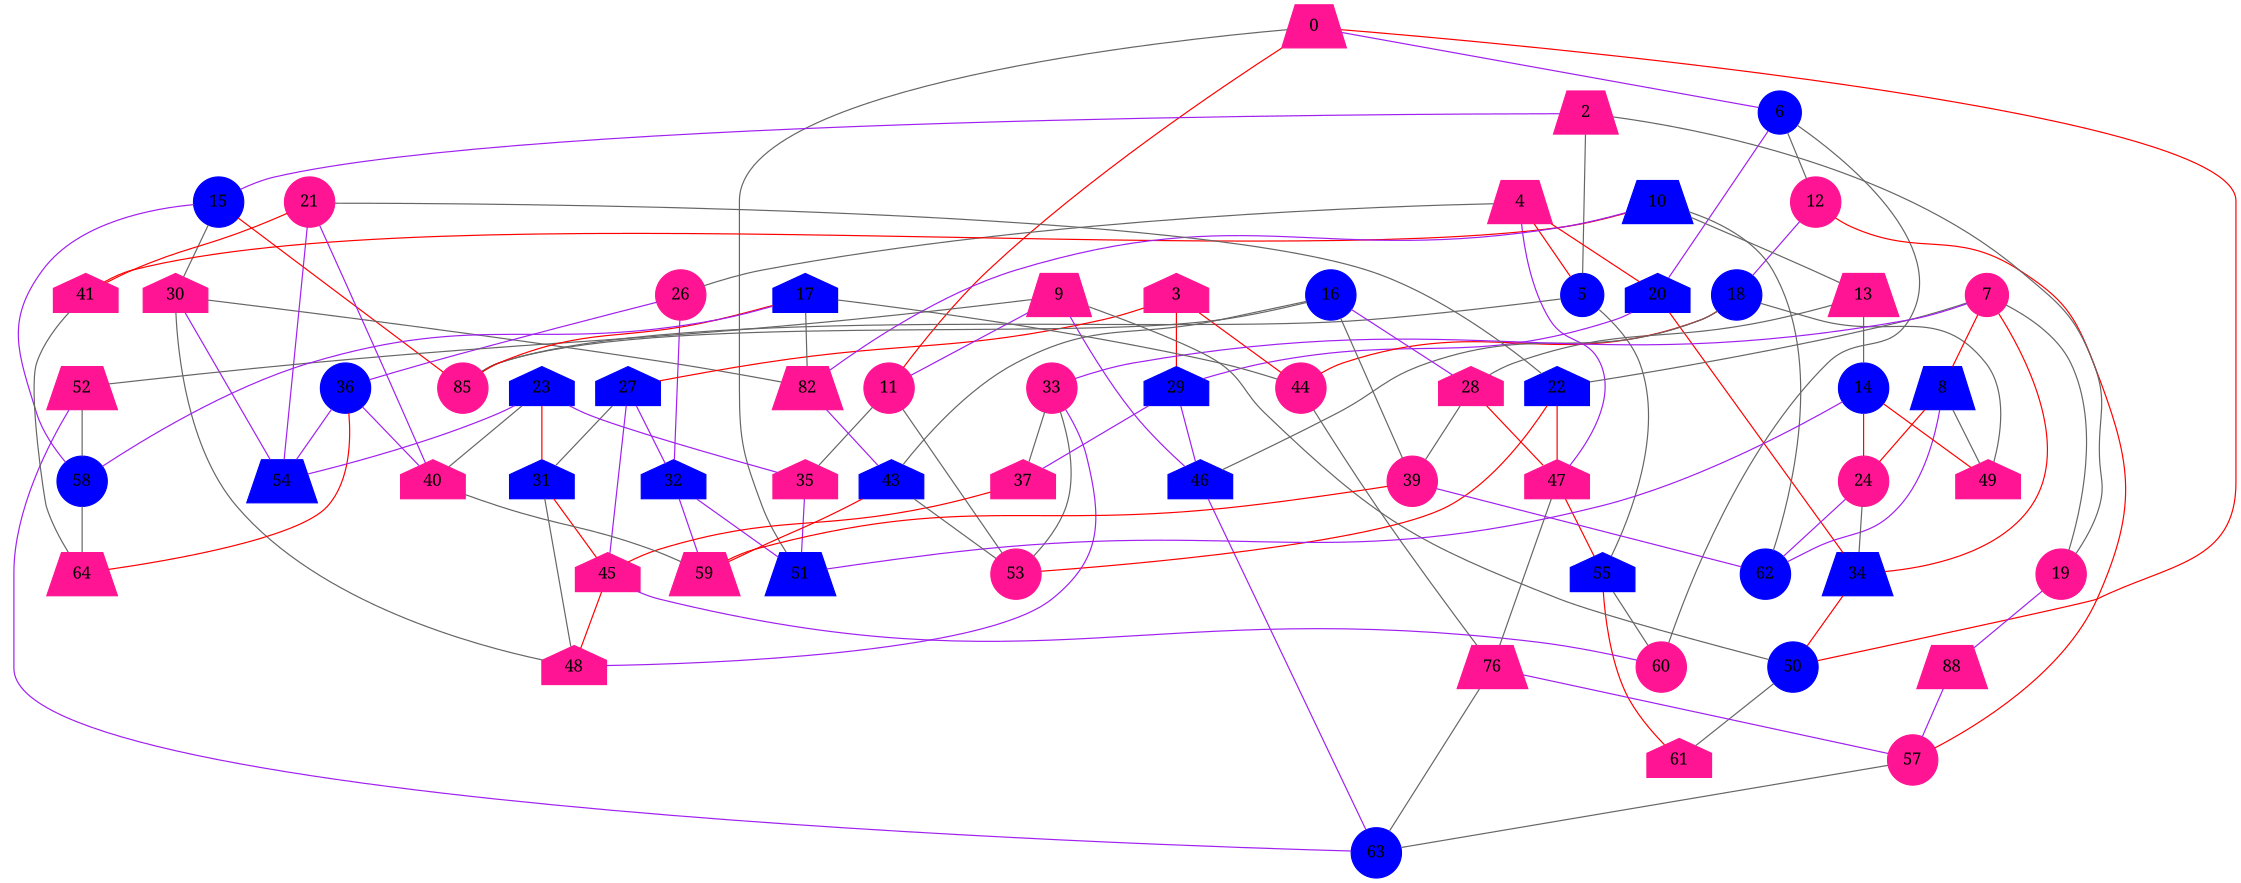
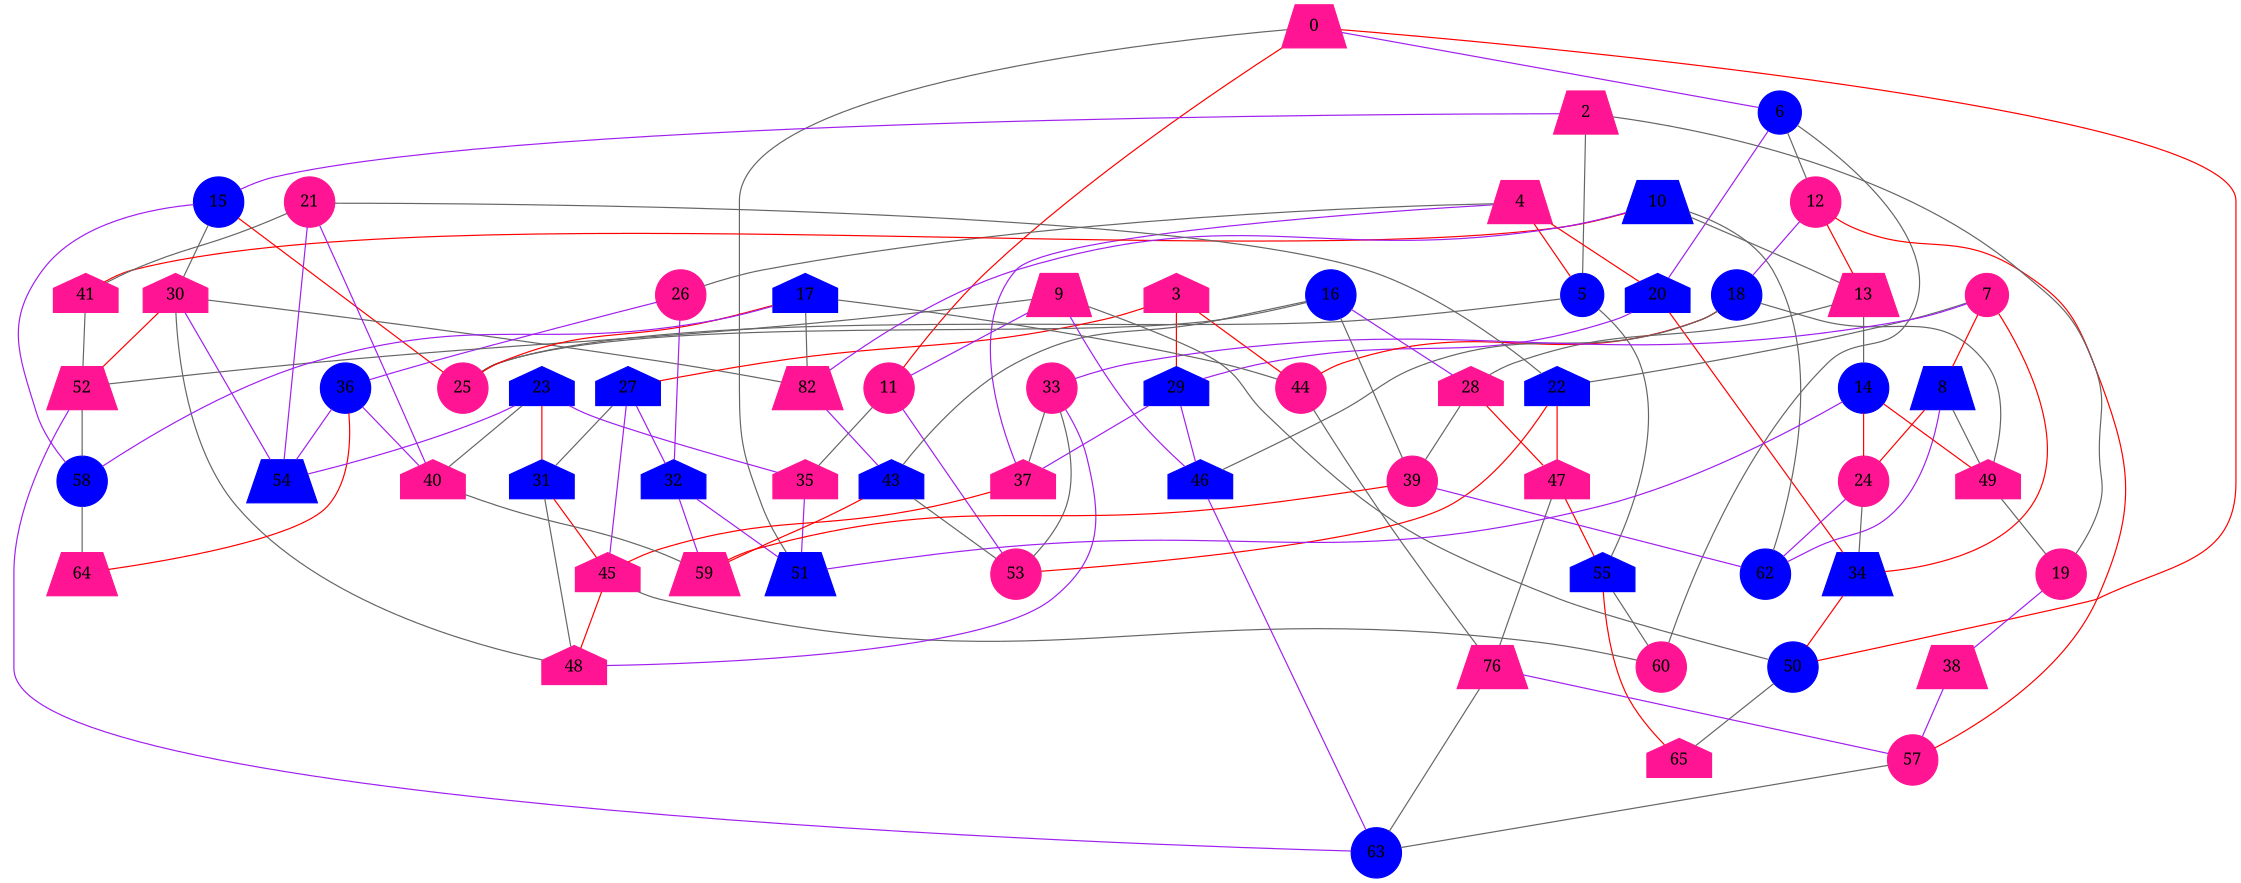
edge "12" -- "13": added
edge "21" -- "41": color red -> gray40
edge "30" -- "52": added
edge "4" -- "47": now "4" -- "37"
node "85": label "85" -> "25"
edge "7" -- "19": now "49" -- "19"
edge "41" -- "64": now "41" -- "52"
edge "11" -- "53": color gray40 -> purple
edge "45" -- "60": color purple -> gray40
node "88": label "88" -> "38"
node "61": label "61" -> "65"
